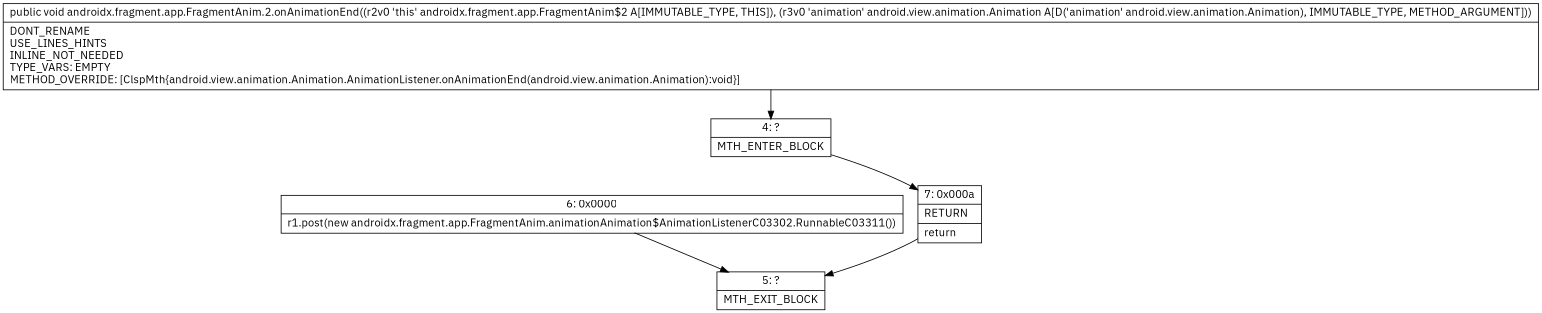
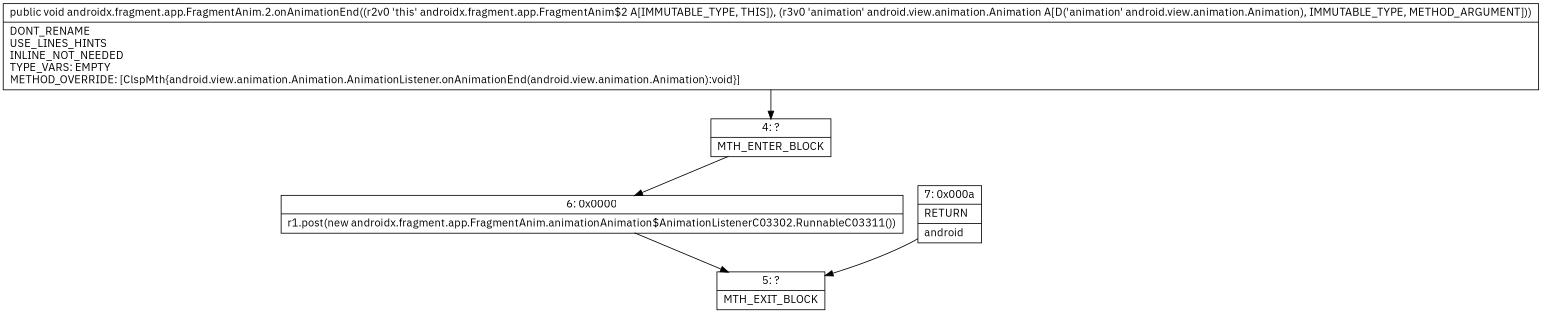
edge "4: ?" -> "7: 0x000a": now "4: ?" -> "6: 0x0000"
node "7: 0x000a": text "return" -> "android"
